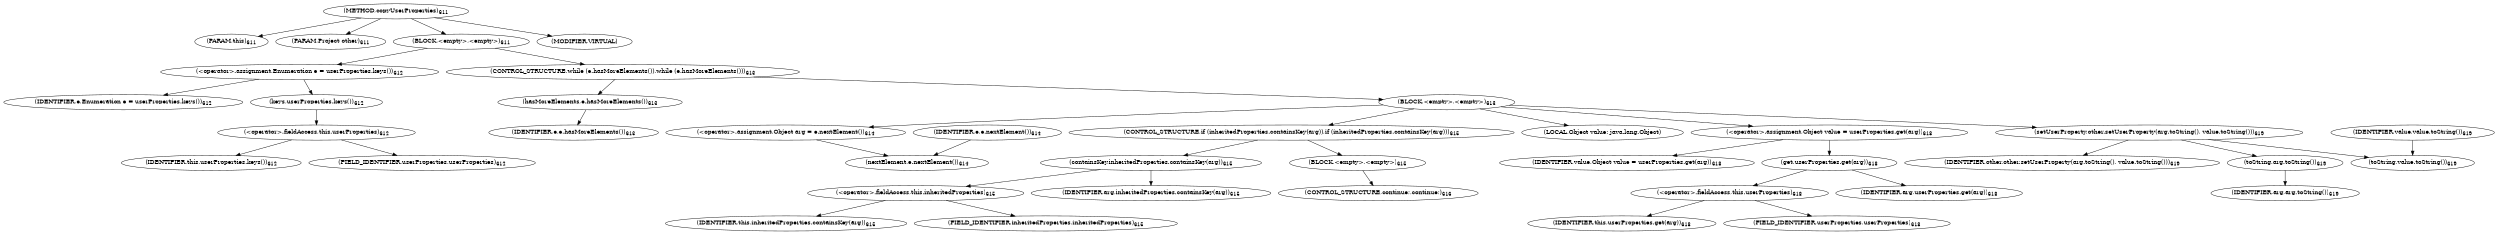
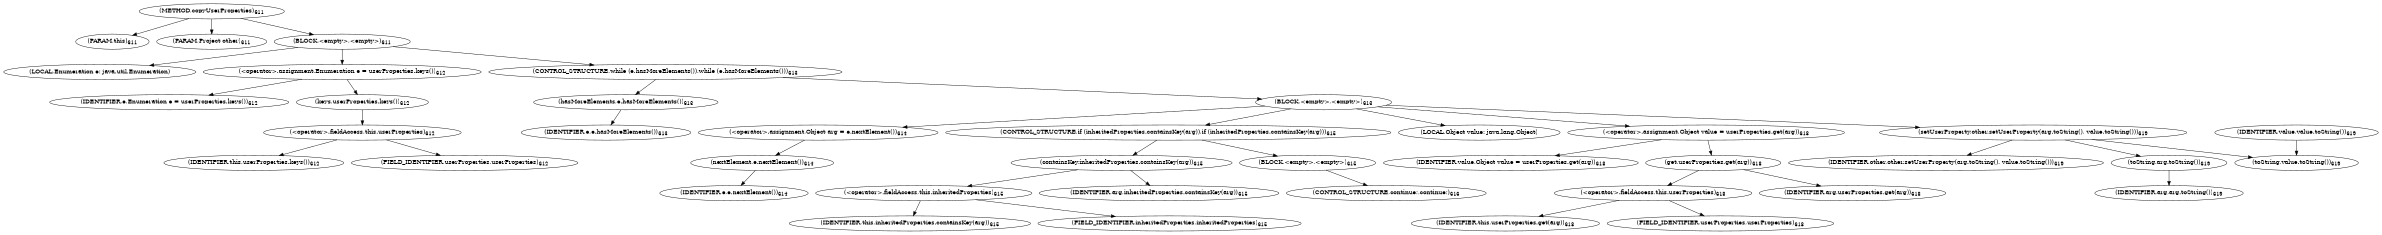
node "(MODIFIER,VIRTUAL)": removed
node "(LOCAL,Enumeration e: java.util.Enumeration)": added
edge "(IDENTIFIER,e,e.nextElement())" -> "(nextElement,e.nextElement())": reversed
